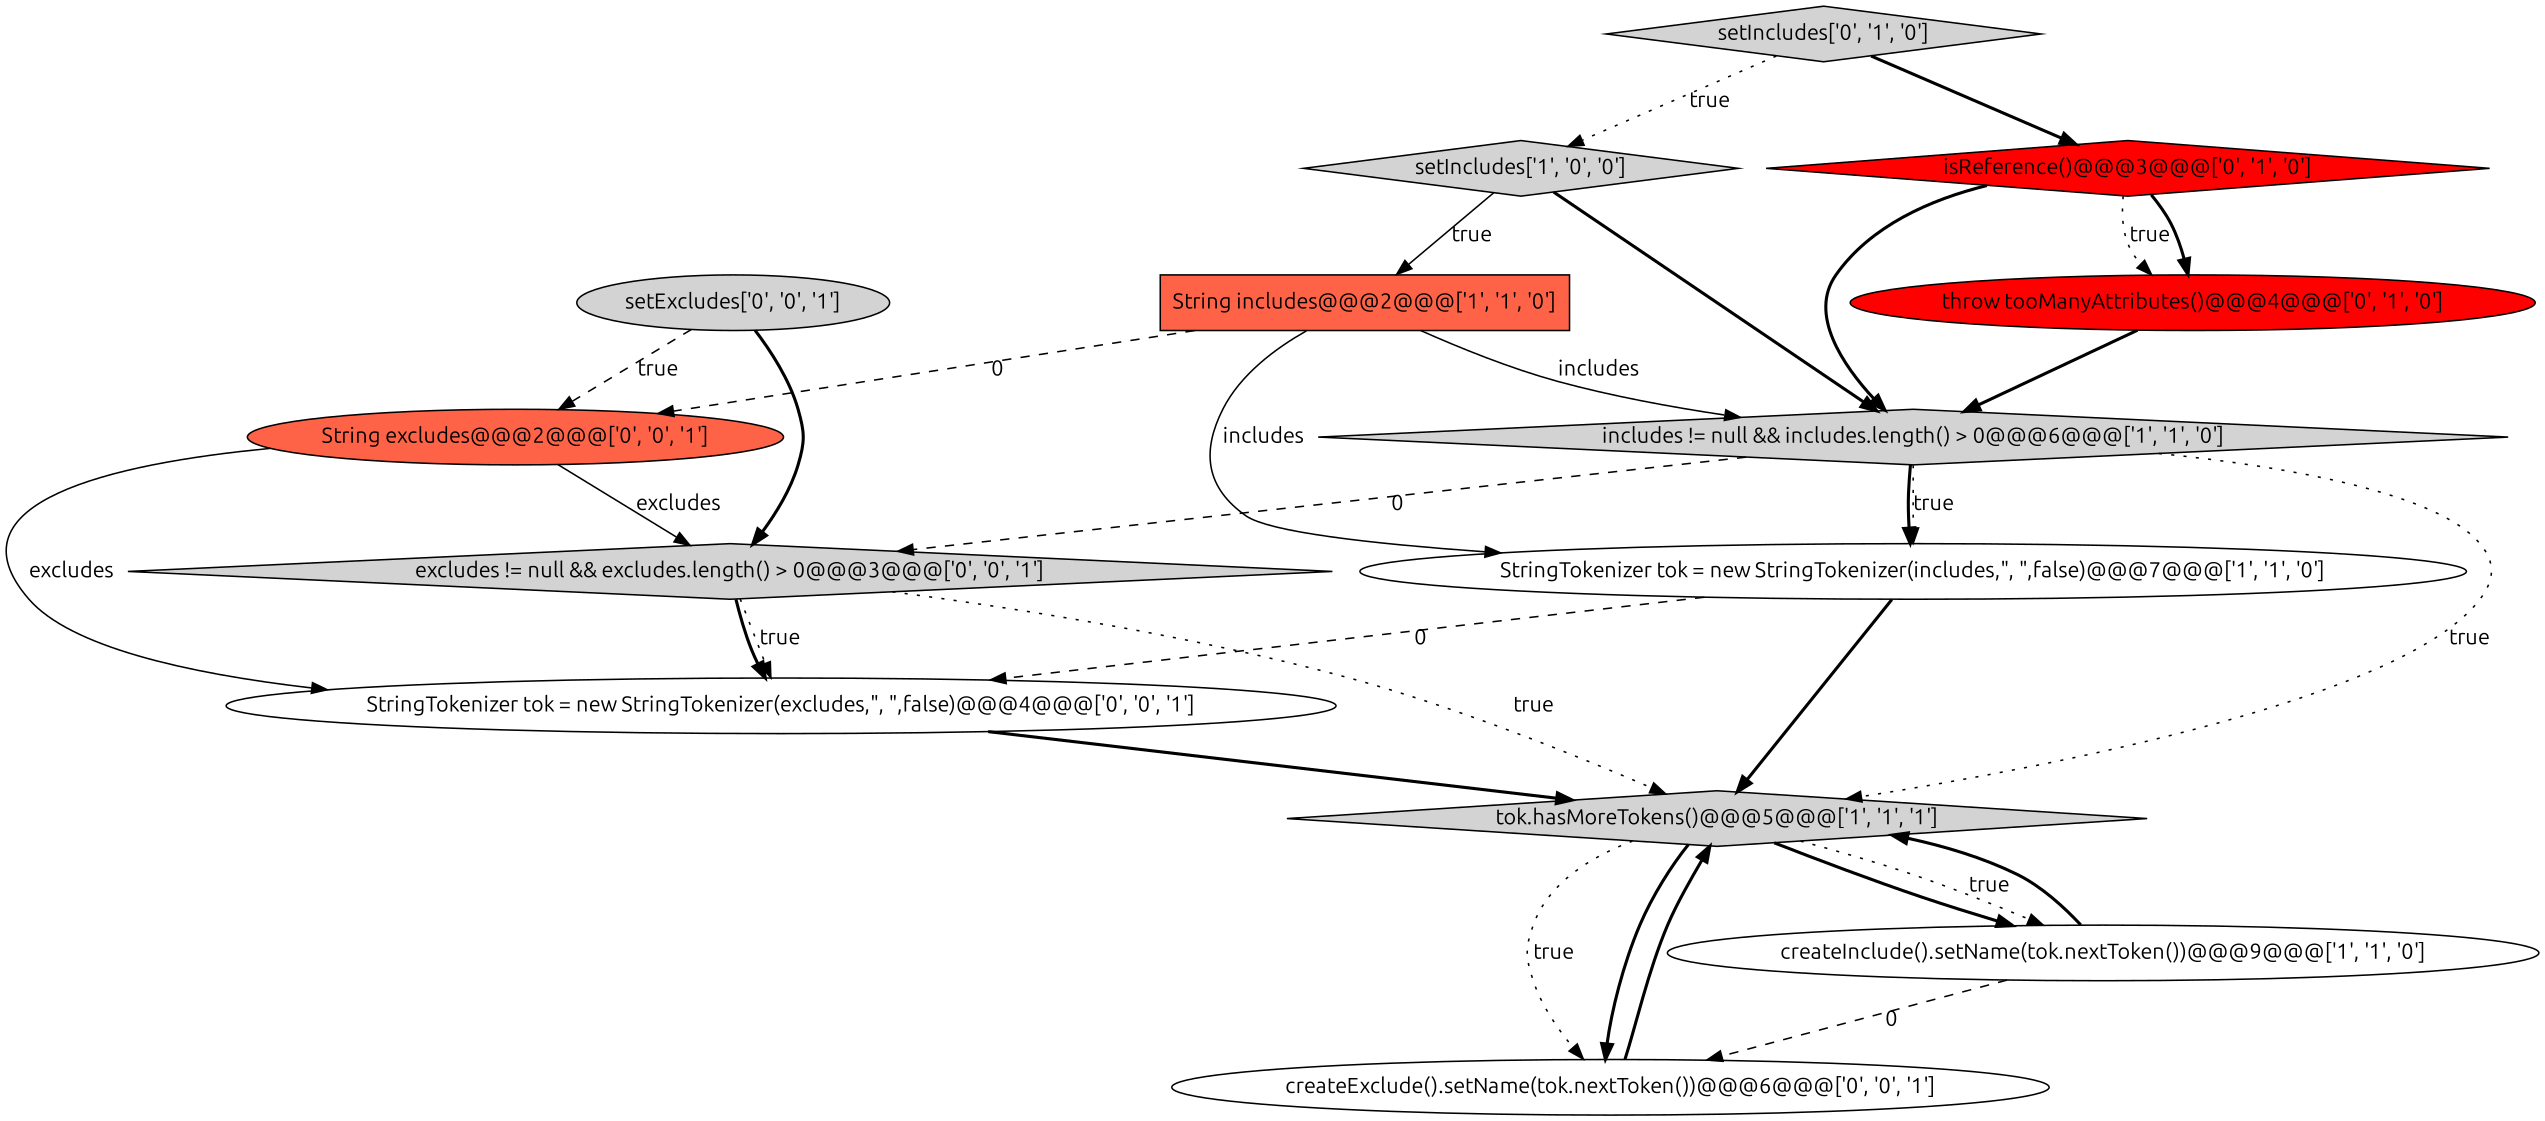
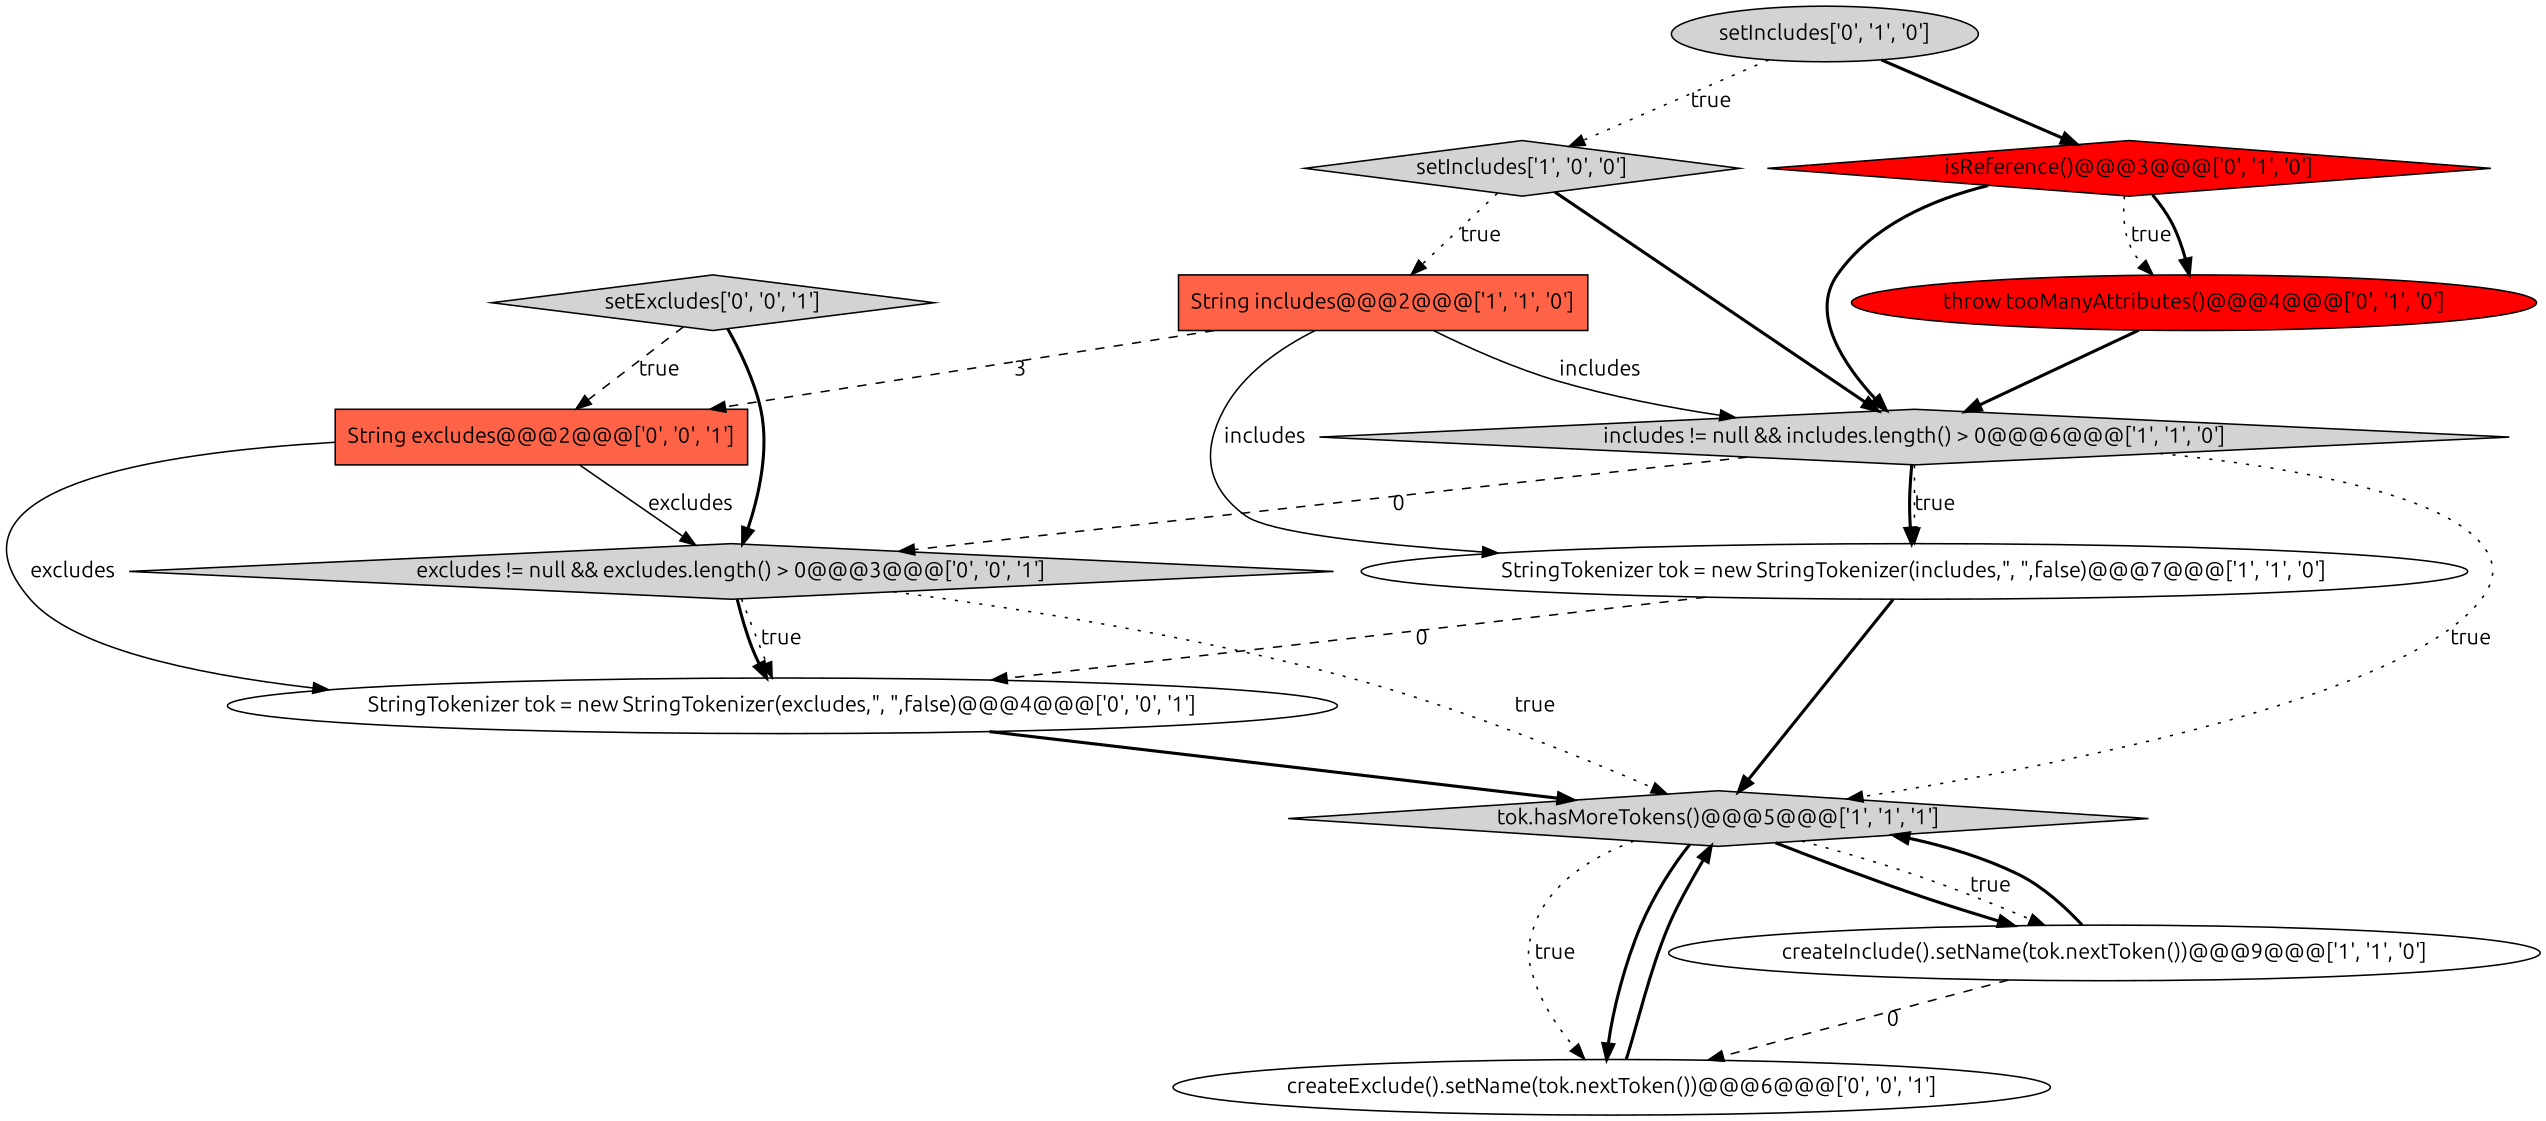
node "setIncludes['0', '1', '0']": shape diamond -> ellipse
edge "setIncludes['1', '0', '0']" -> "String includes@@@2@@@['1', '1', '0']": style solid -> dotted
node "setExcludes['0', '0', '1']": shape ellipse -> diamond
edge "String includes@@@2@@@['1', '1', '0']" -> "String excludes@@@2@@@['0', '0', '1']": label "0" -> "3"
node "String excludes@@@2@@@['0', '0', '1']": shape ellipse -> box
